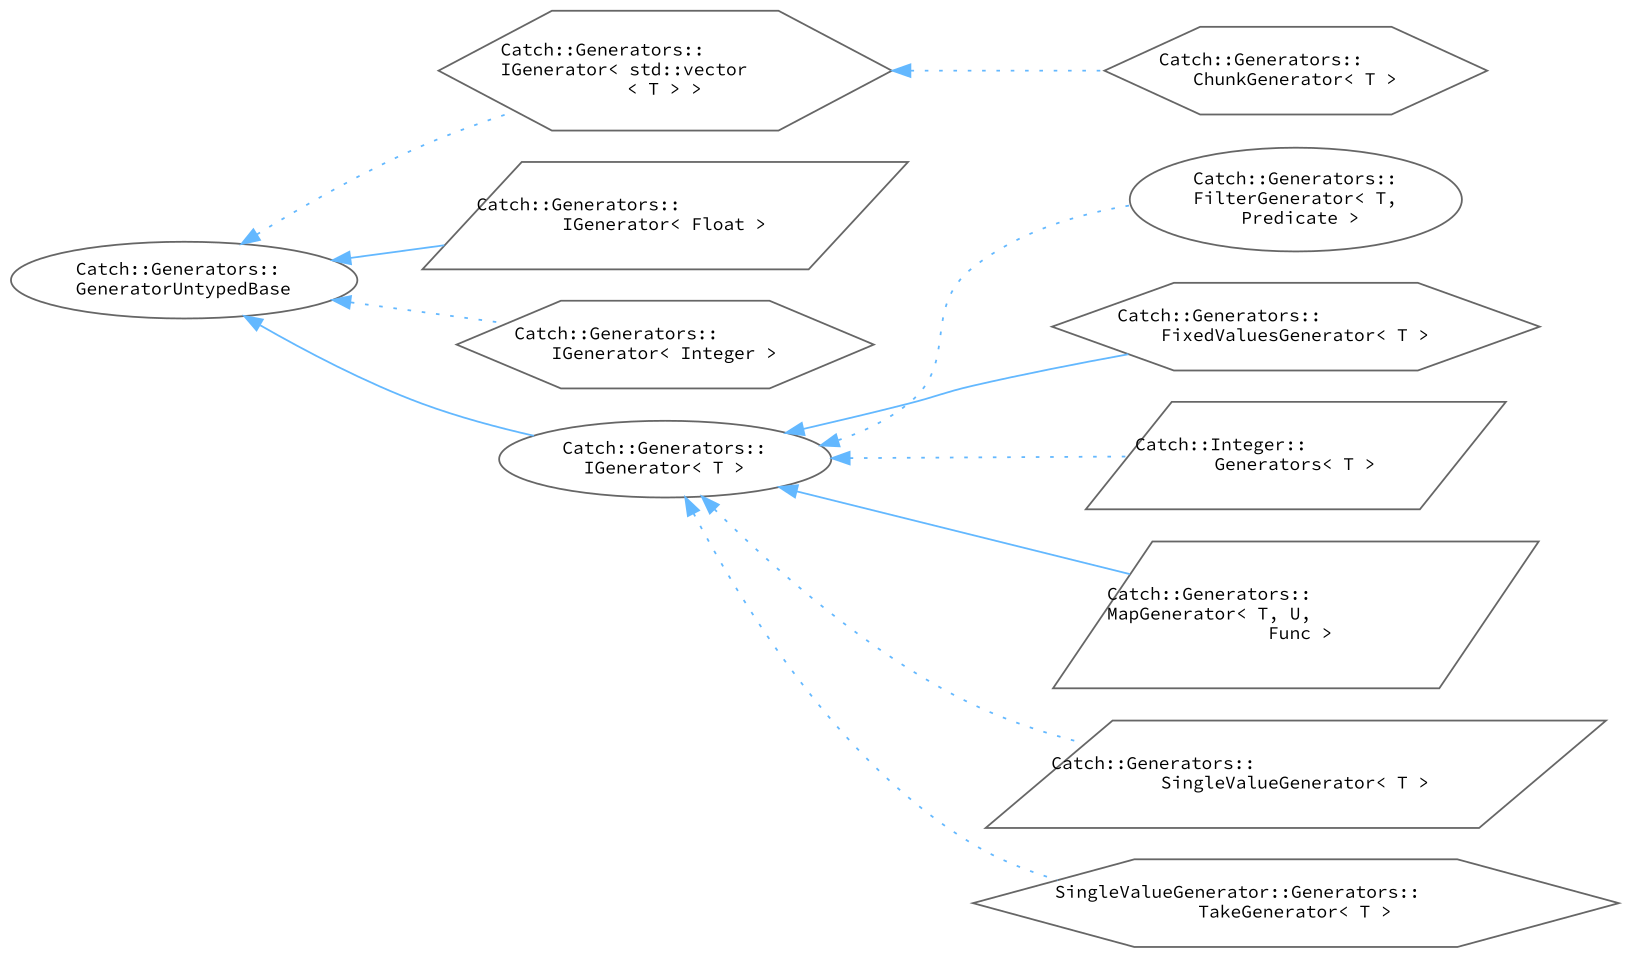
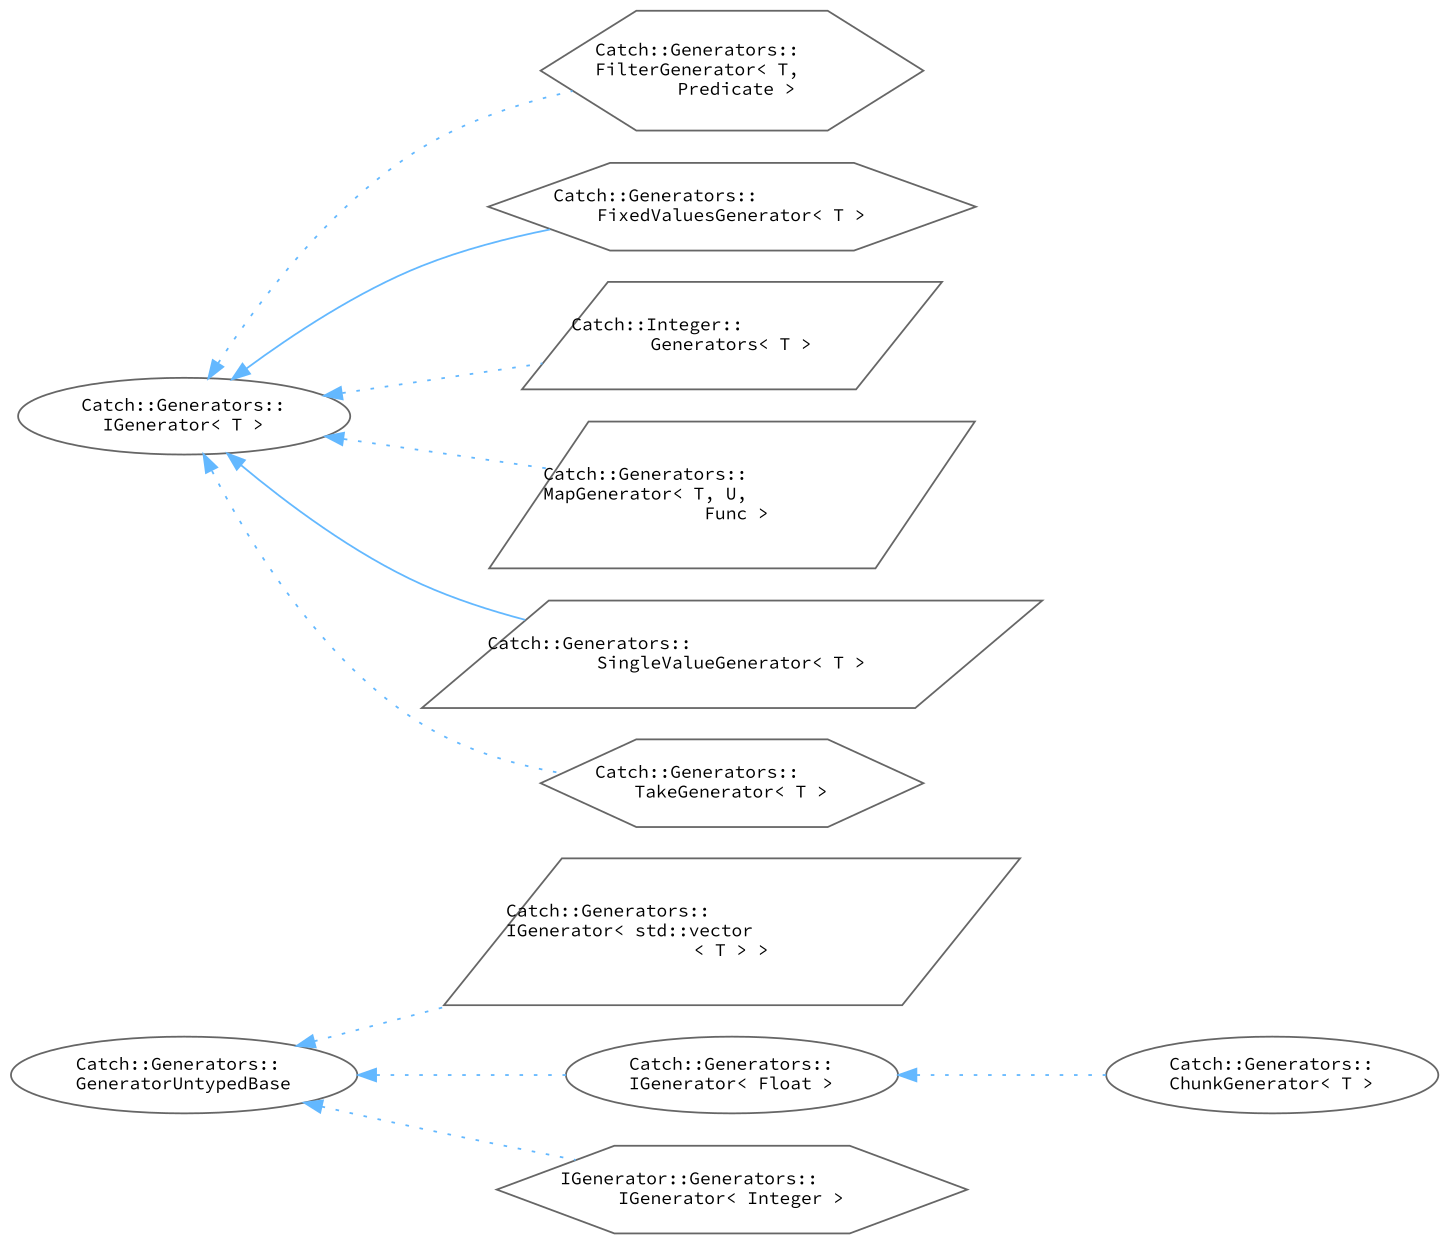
node "Catch::Generators:: IGenerator< std::vector < T > >": shape hexagon -> parallelogram
edge "Catch::Generators:: ChunkGenerator< T >" -> "Catch::Generators:: IGenerator< std::vector < T > >": now "Catch::Generators:: ChunkGenerator< T >" -> "Catch::Generators:: IGenerator< Float >"
node "Catch::Generators:: ChunkGenerator< T >": shape hexagon -> ellipse
node "Catch::Generators:: FilterGenerator< T, Predicate >": shape ellipse -> hexagon
node "Catch::Generators:: IGenerator< Float >": shape parallelogram -> ellipse
edge "Catch::Generators:: IGenerator< Float >" -> "Catch::Generators:: GeneratorUntypedBase": style solid -> dotted
node "Catch::Generators:: IGenerator< Integer >": label "Catch::Generators:: IGenerator< Integer >" -> "IGenerator::Generators:: IGenerator< Integer >"
edge "Catch::Generators:: IGenerator< T >" -> "Catch::Generators:: GeneratorUntypedBase": removed
edge "Catch::Generators:: MapGenerator< T, U, Func >" -> "Catch::Generators:: IGenerator< T >": style solid -> dotted
edge "Catch::Generators:: SingleValueGenerator< T >" -> "Catch::Generators:: IGenerator< T >": style dotted -> solid
node "SingleValueGenerator::Generators:: TakeGenerator< T >": label "SingleValueGenerator::Generators:: TakeGenerator< T >" -> "Catch::Generators:: TakeGenerator< T >"
